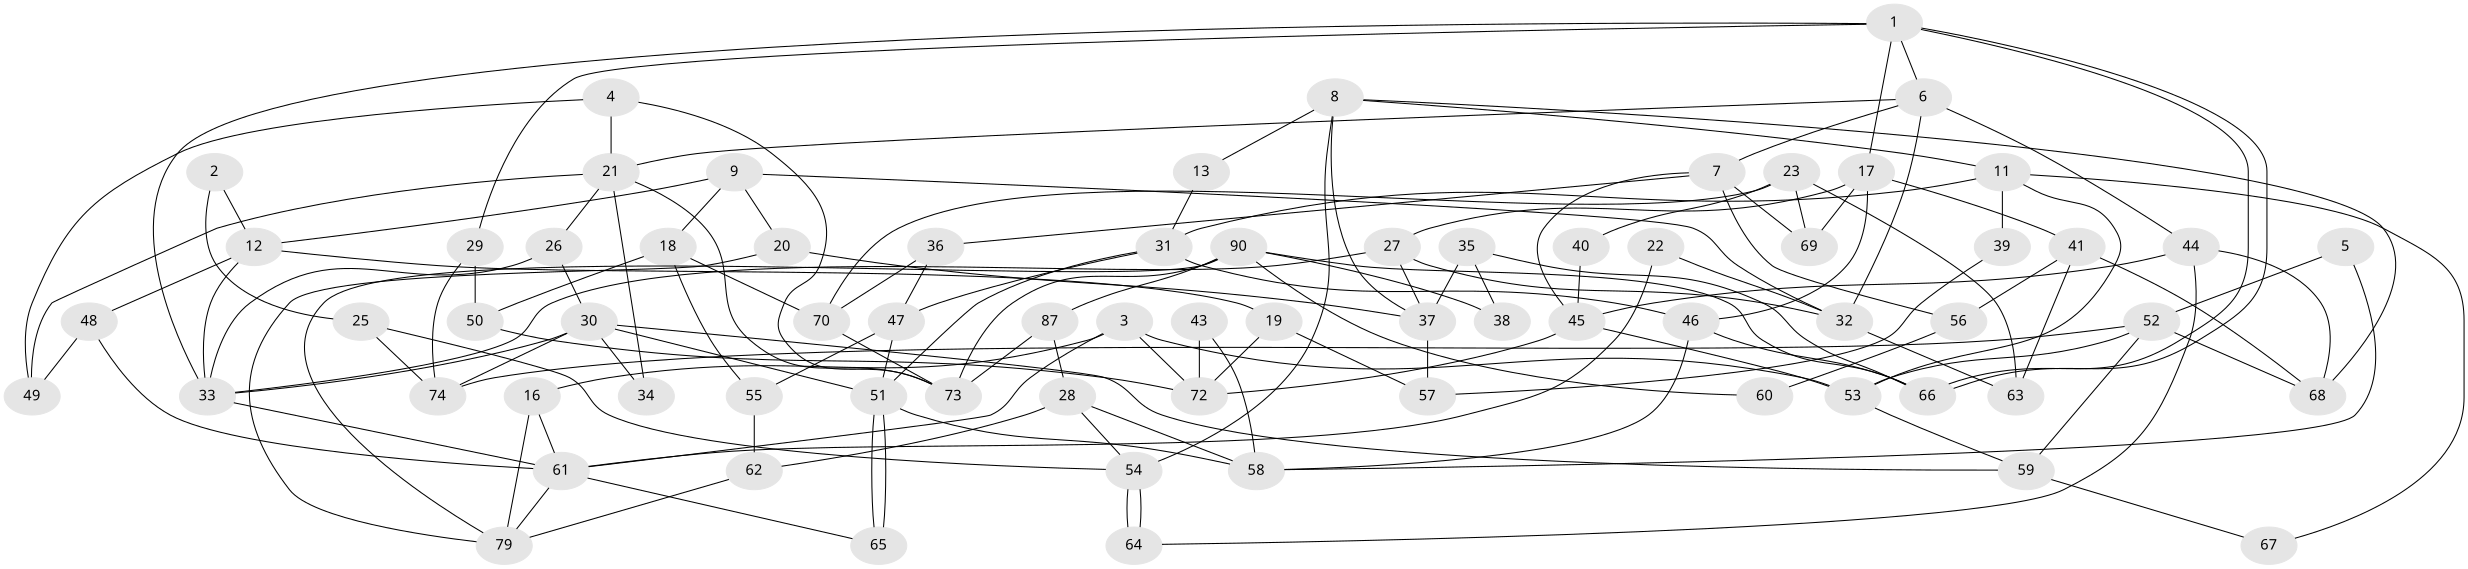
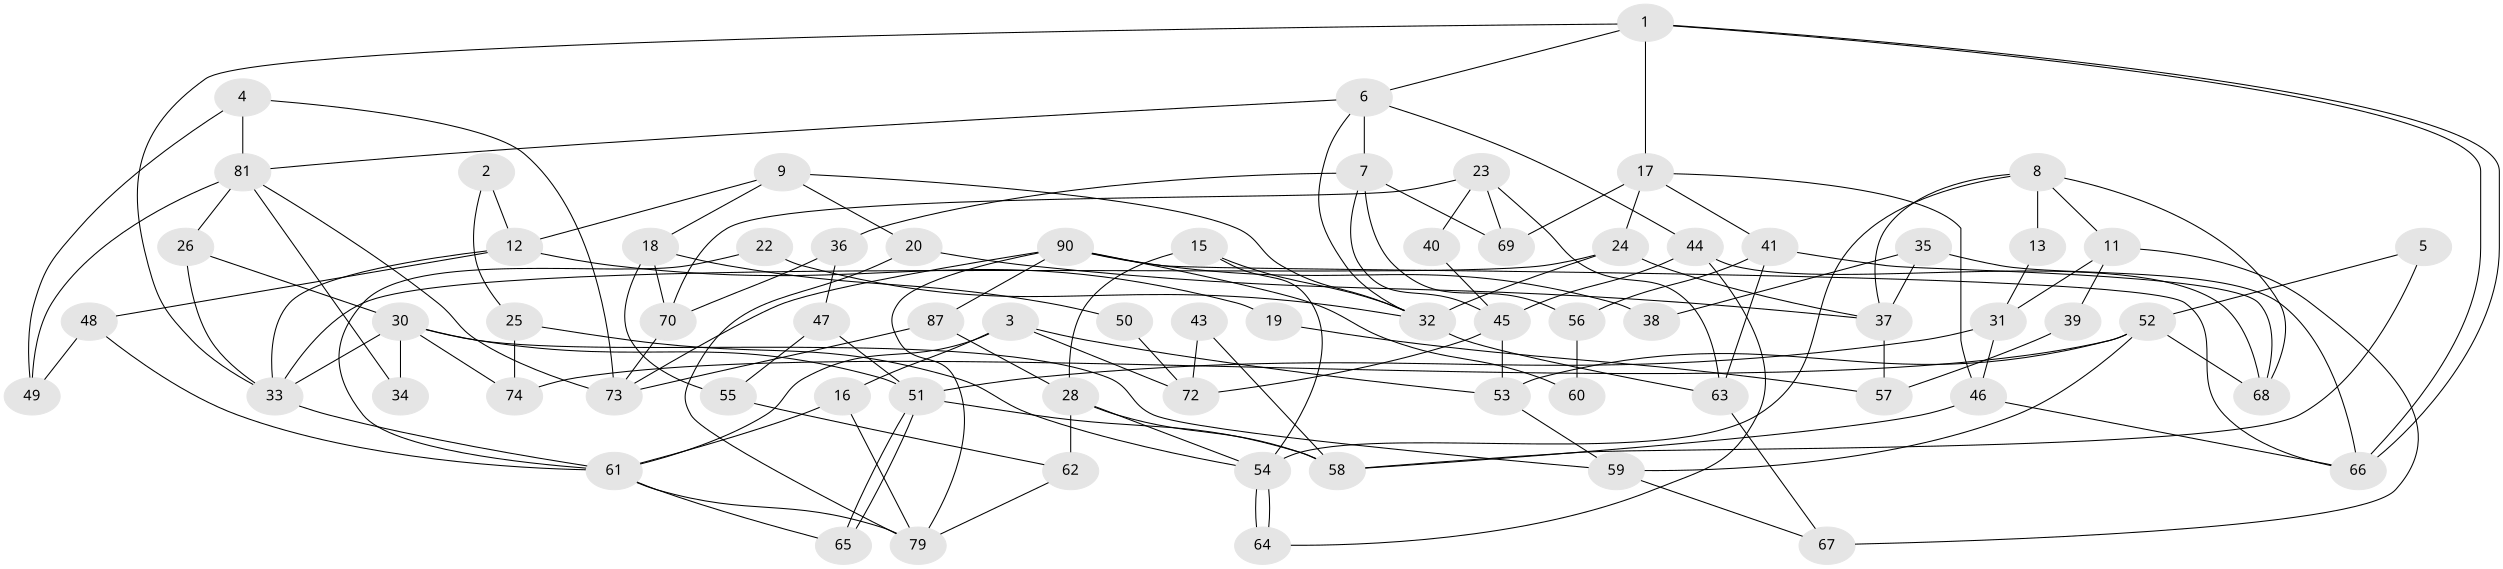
node "21": label "21" -> "81"
node "29": removed
node "15": added
node "27": label "27" -> "24"
edge "31" -- "47": removed
edge "11" -- "53": removed
edge "19" -- "72": removed
edge "63" -- "67": added
